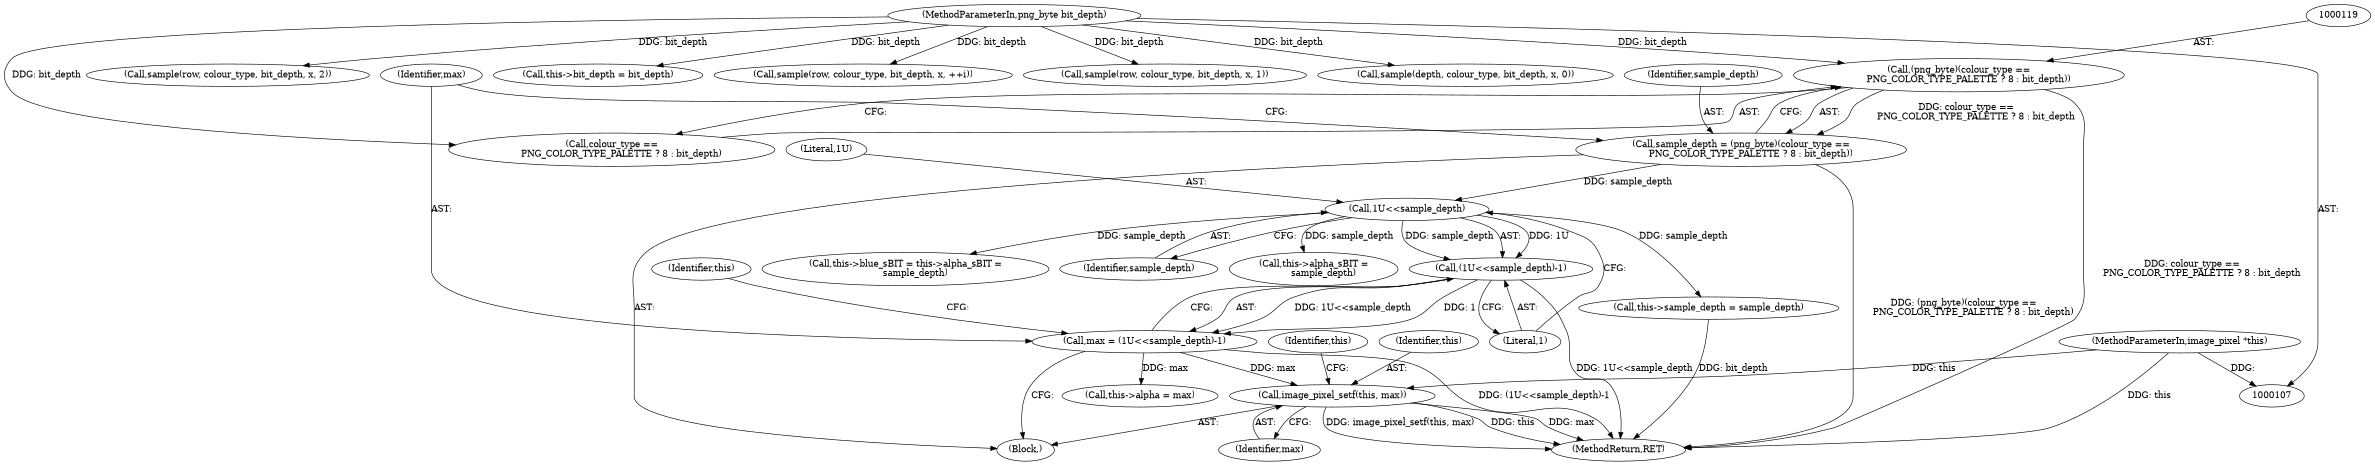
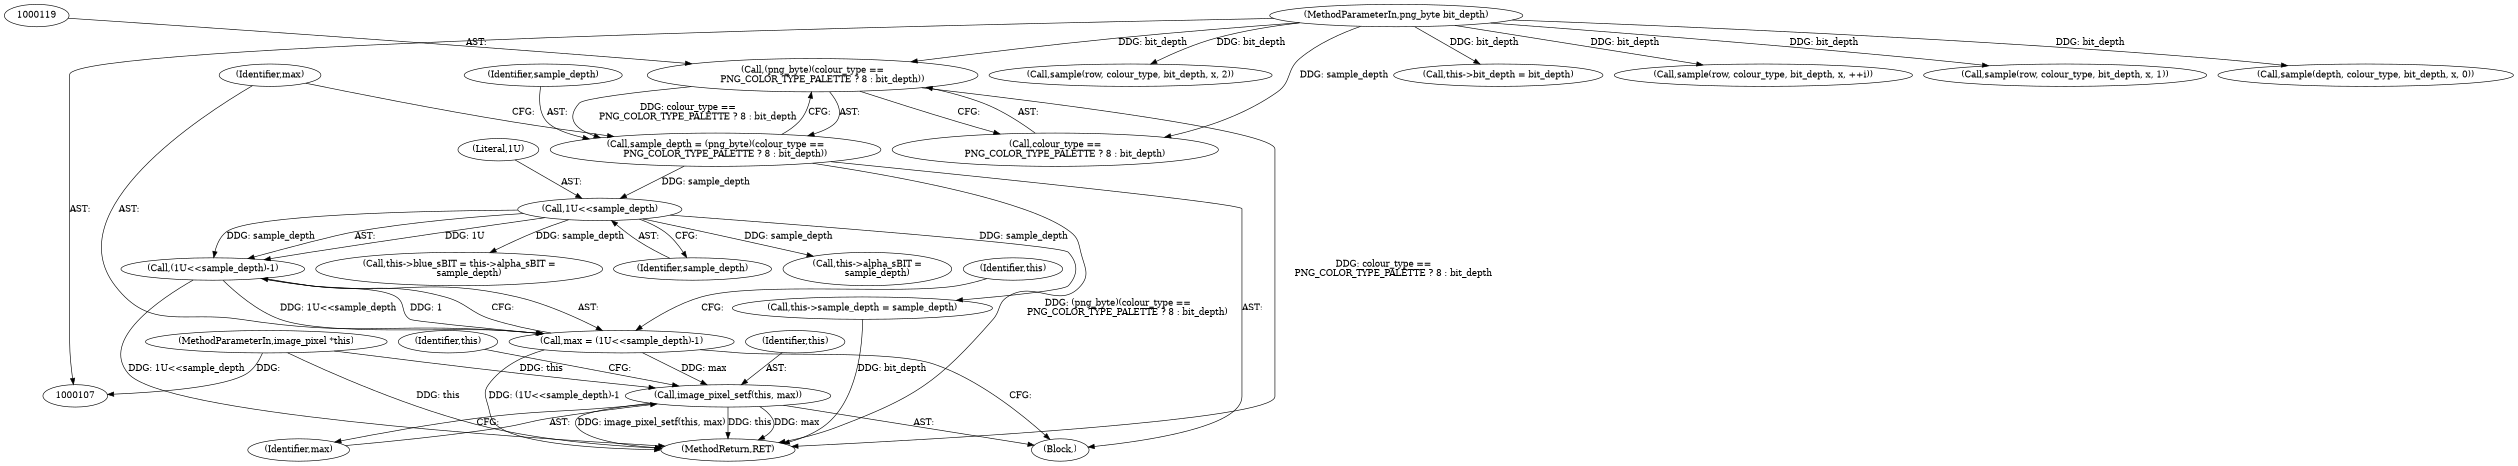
edge "(MethodParameterIn,png_byte bit_depth)" -> "(Call,colour_type == PNG_COLOR_TYPE_PALETTE ? 8 : bit_depth)": label "DDG: bit_depth" -> "DDG: sample_depth"
node "(Literal,1)": removed
node "(Call,this->alpha = max)": removed
